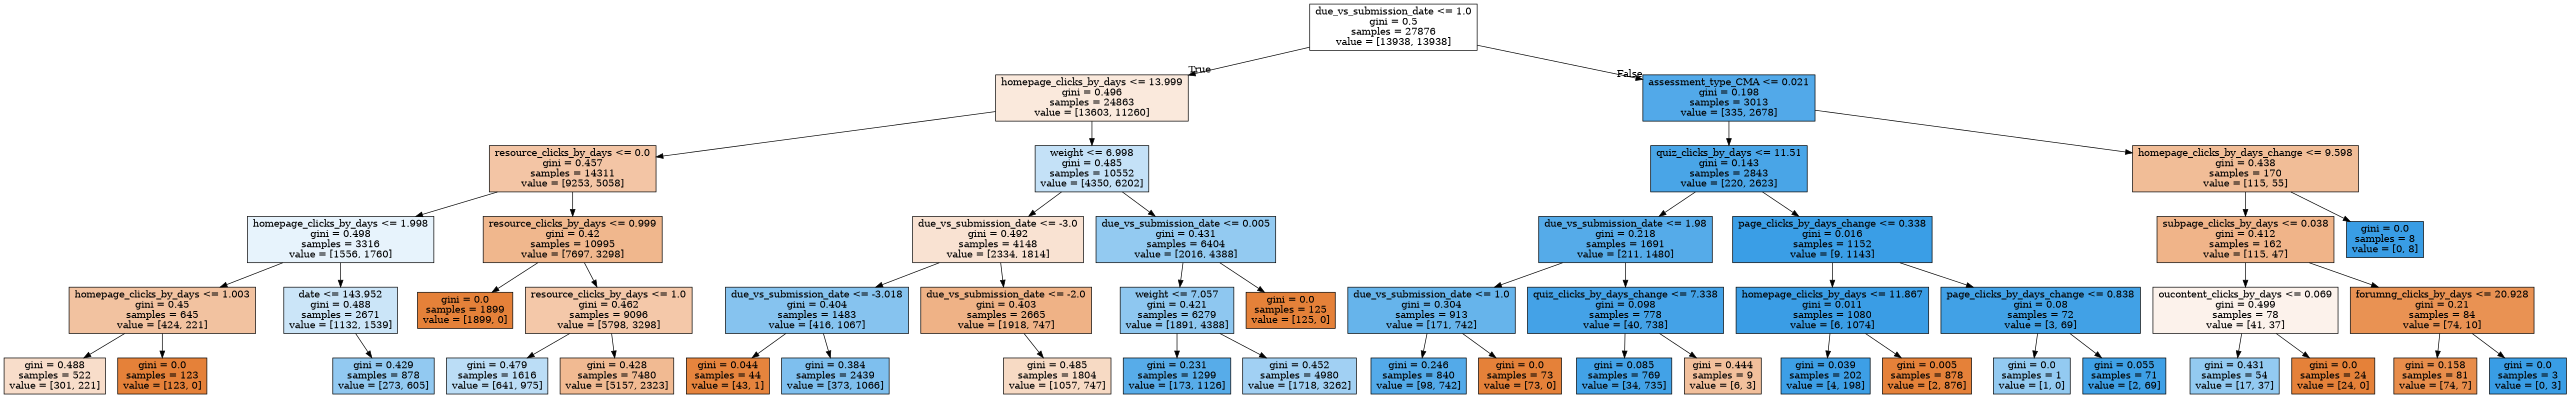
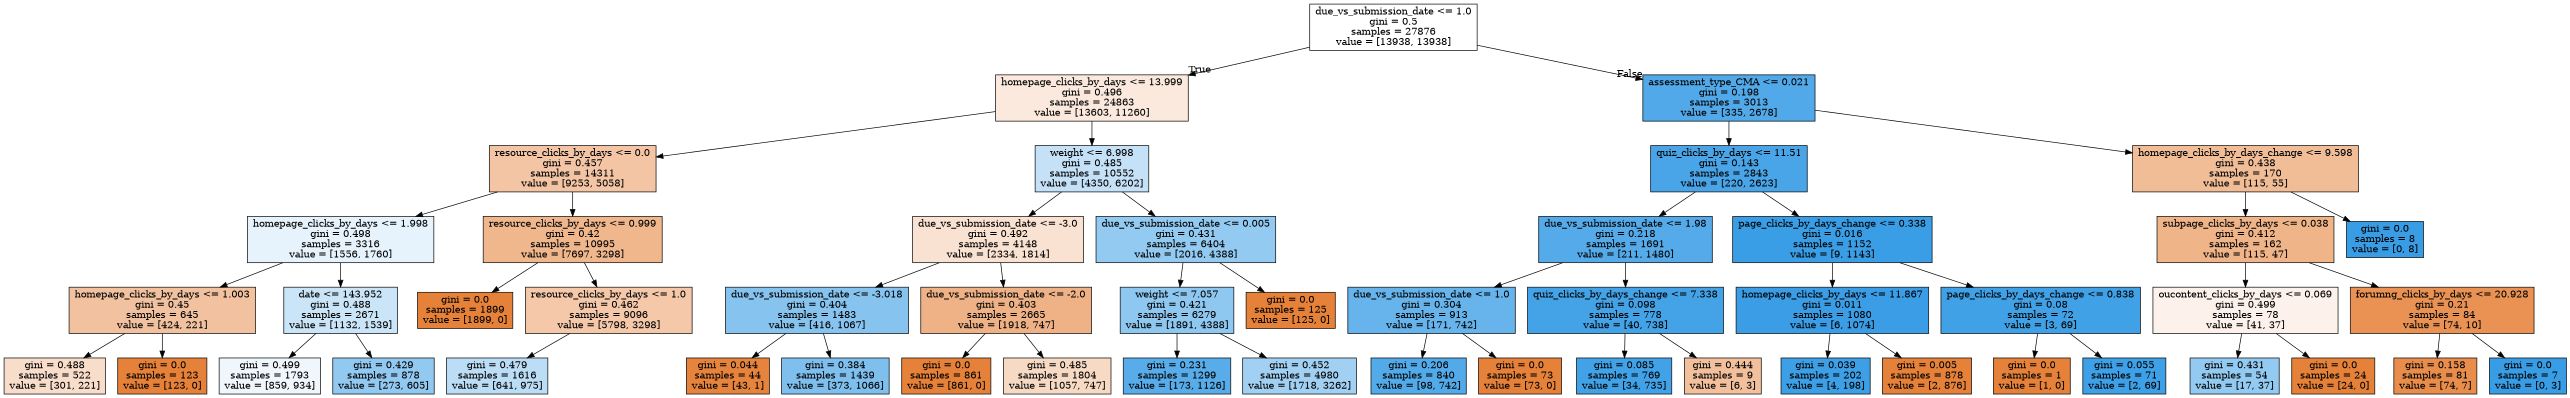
node "gini = 0.499 samples = 1793 value = [859, 934]": added
node "gini = 0.428 samples = 7480 value = [5157, 2323]": removed
node "gini = 0.384 samples = 2439 value = [373, 1066]": label "gini = 0.384 samples = 2439 value = [373, 1066]" -> "gini = 0.384 samples = 1439 value = [373, 1066]"
node "gini = 0.0 samples = 861 value = [861, 0]": added
node "gini = 0.246 samples = 840 value = [98, 742]": label "gini = 0.246 samples = 840 value = [98, 742]" -> "gini = 0.206 samples = 840 value = [98, 742]"
node "gini = 0.0 samples = 1 value = [1, 0]": fillcolor #399de58a -> #e58139ff
node "gini = 0.0 samples = 3 value = [0, 3]": label "gini = 0.0 samples = 3 value = [0, 3]" -> "gini = 0.0 samples = 7 value = [0, 3]"
